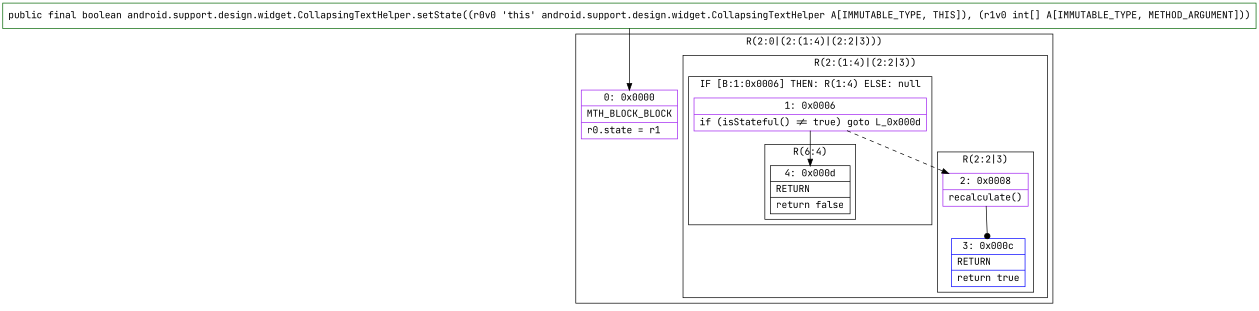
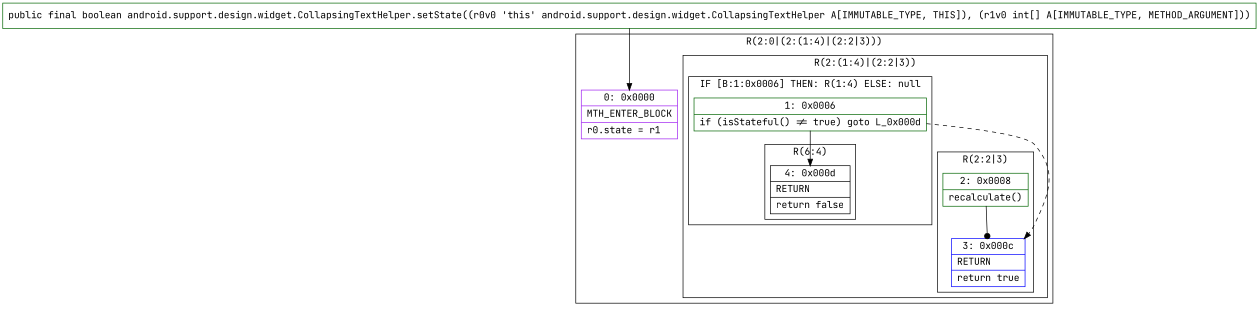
node "0: 0x0000": text "MTH_BLOCK_BLOCK" -> "MTH_ENTER_BLOCK"
node "1: 0x0006": color purple -> darkgreen
edge "1: 0x0006" -> "2: 0x0008": now "1: 0x0006" -> "3: 0x000c"
node "2: 0x0008": color purple -> darkgreen
